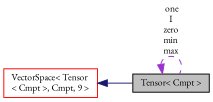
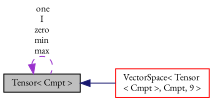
edge "Tensor< Cmpt >" -> "VectorSpace< Tensor < Cmpt >, Cmpt, 9 >": reversed
